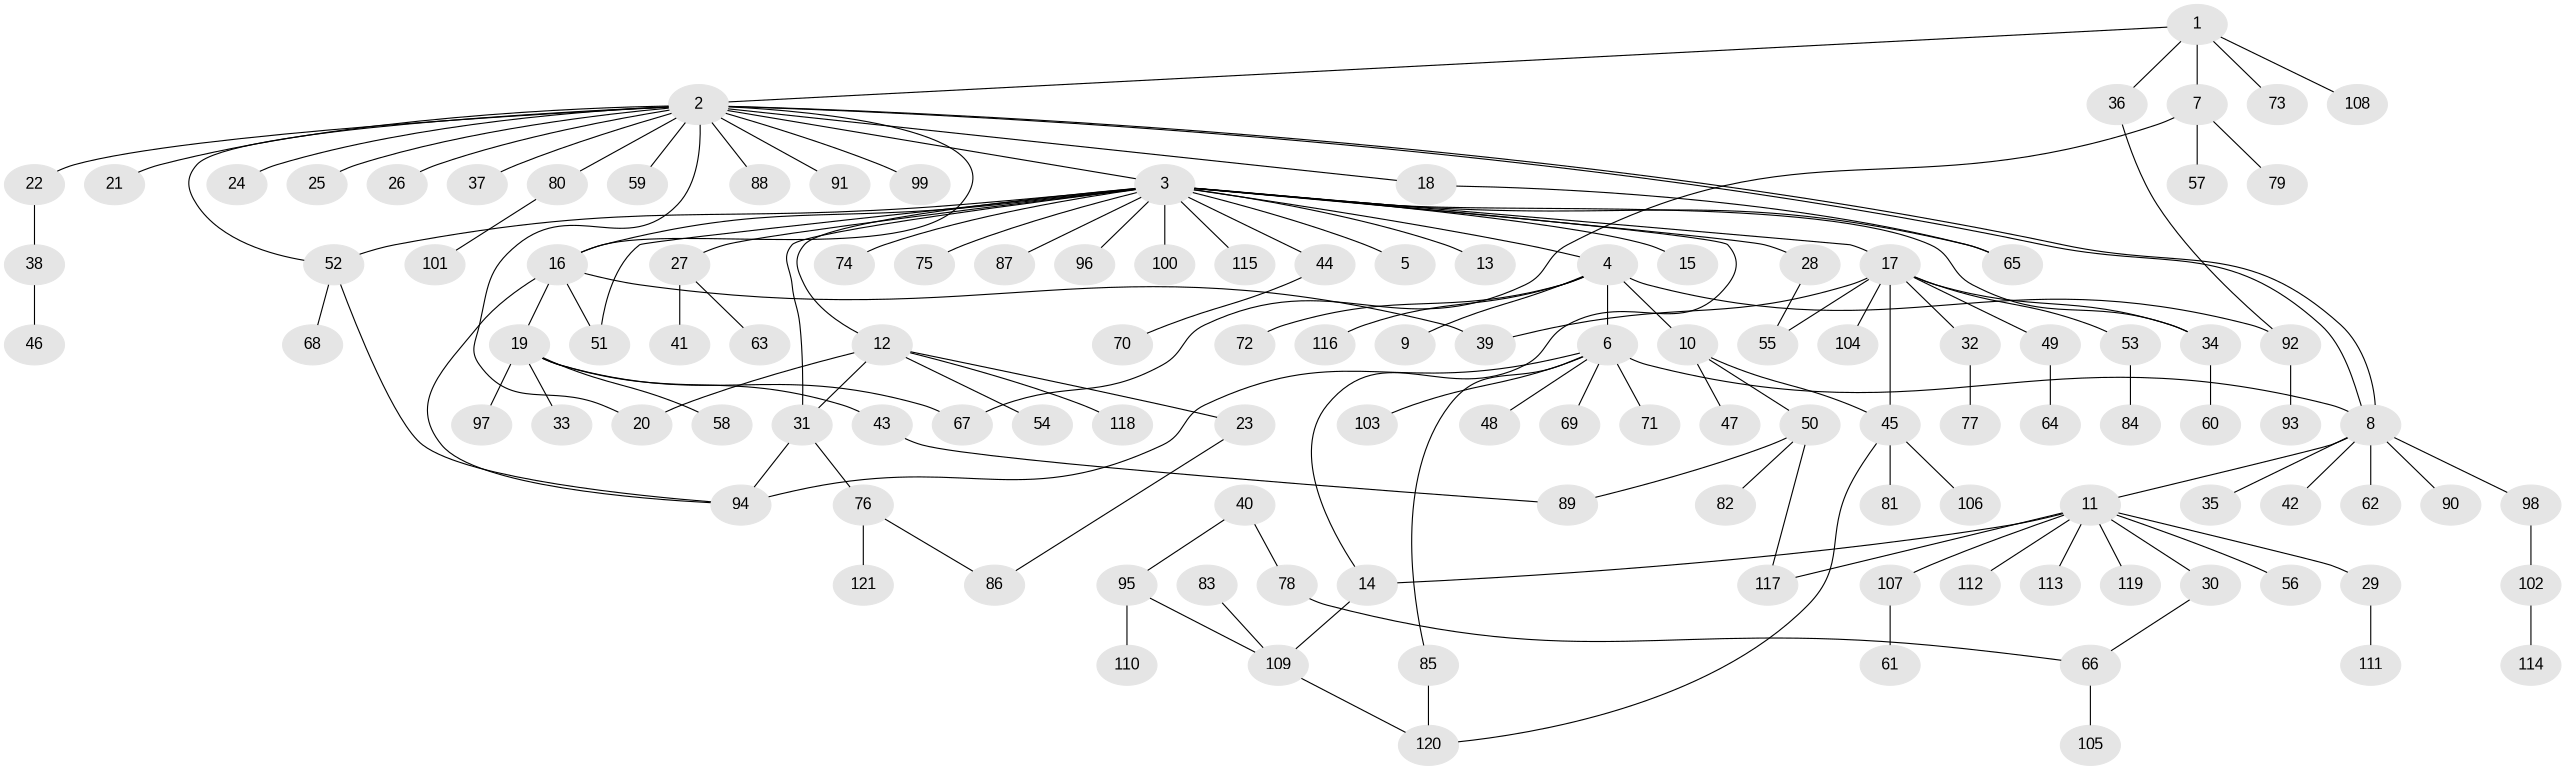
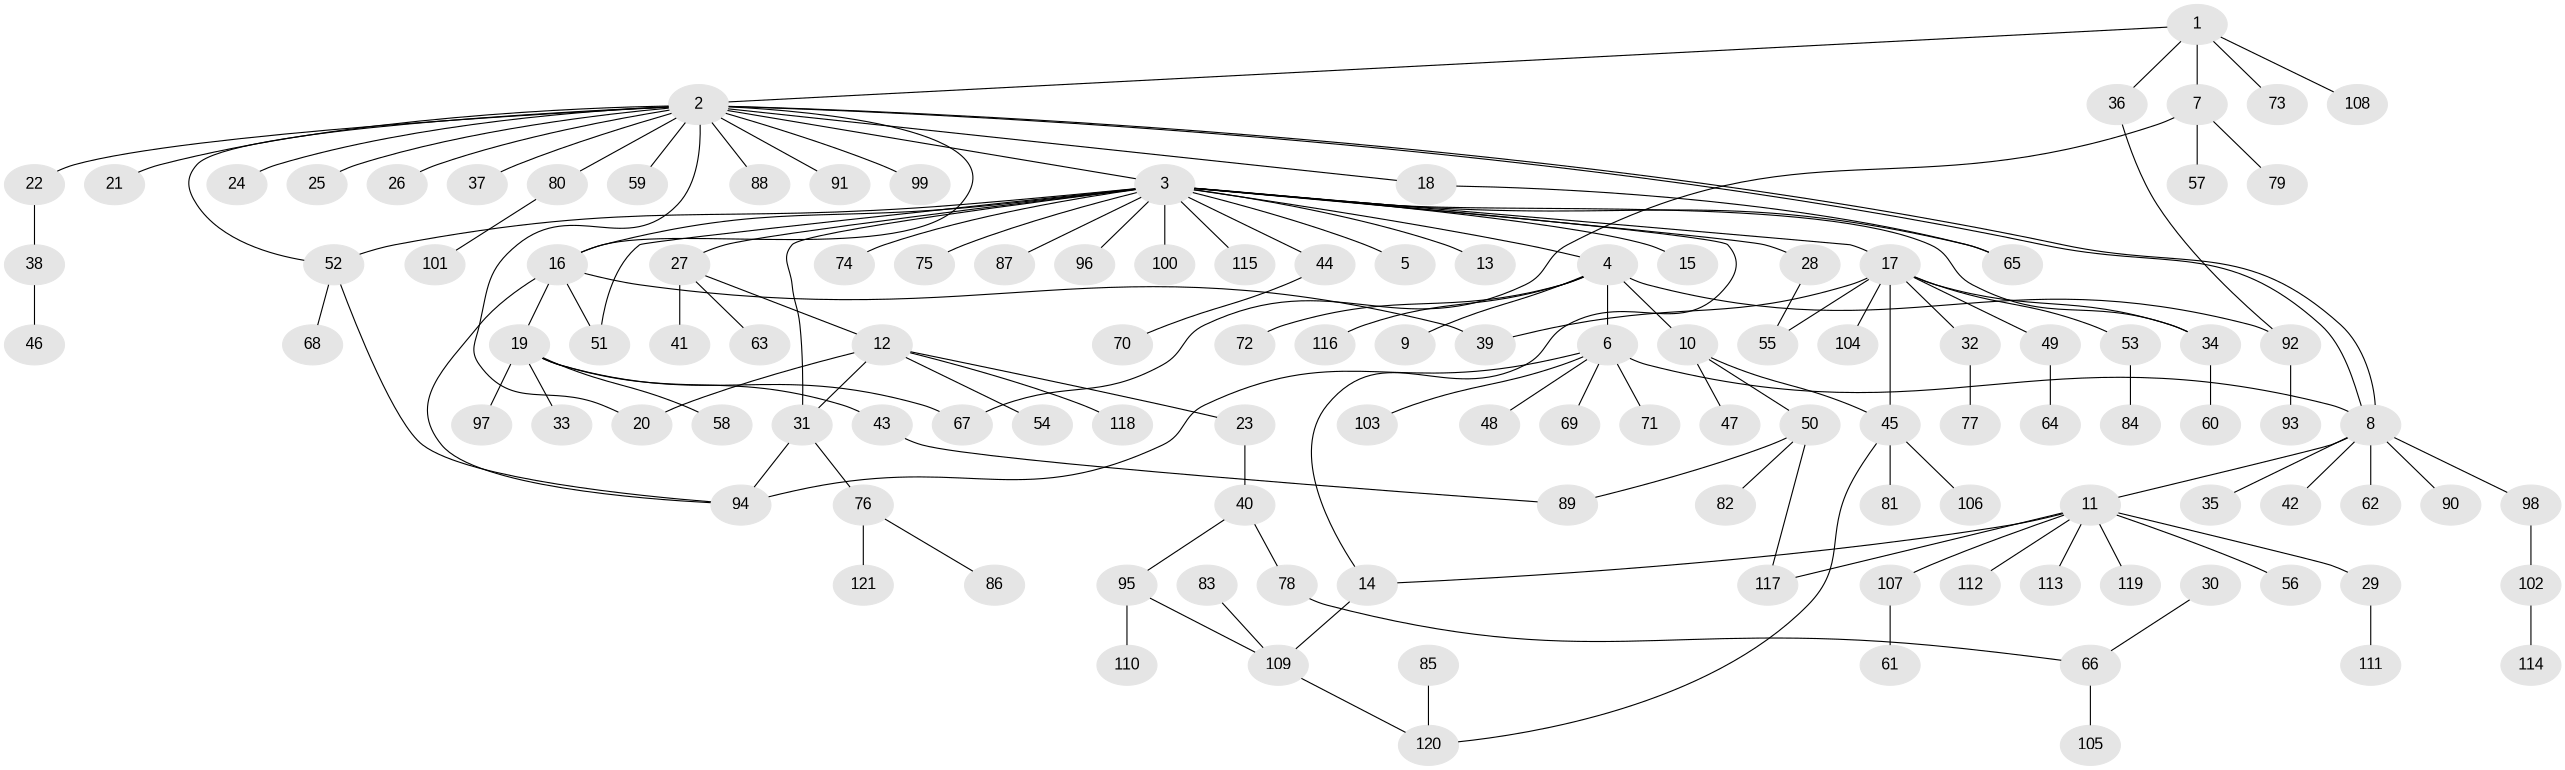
edge "3" -- "12": now "27" -- "12"
edge "6" -- "85": removed
edge "23" -- "86": now "23" -- "40"
edge "11" -- "30": removed
